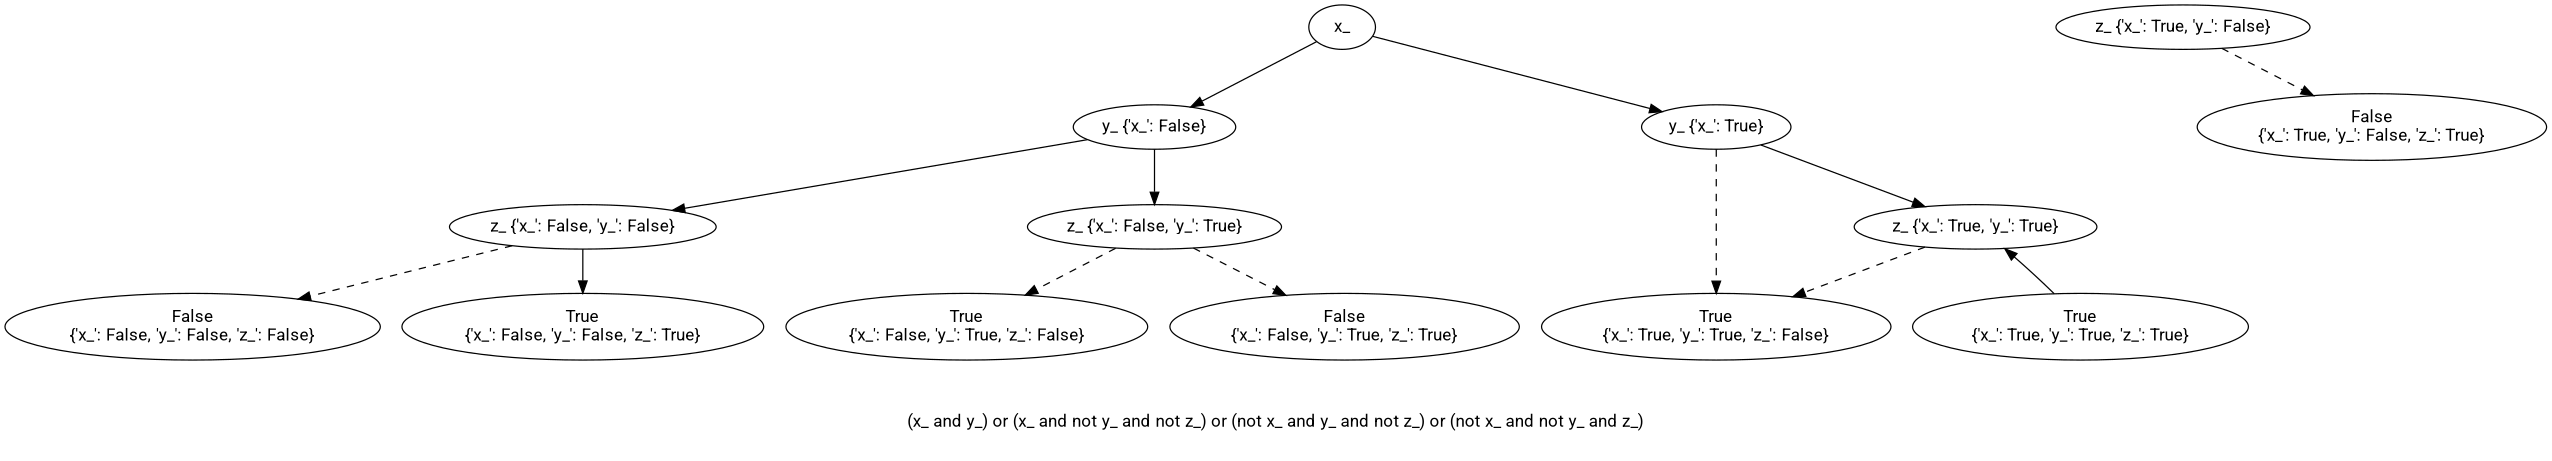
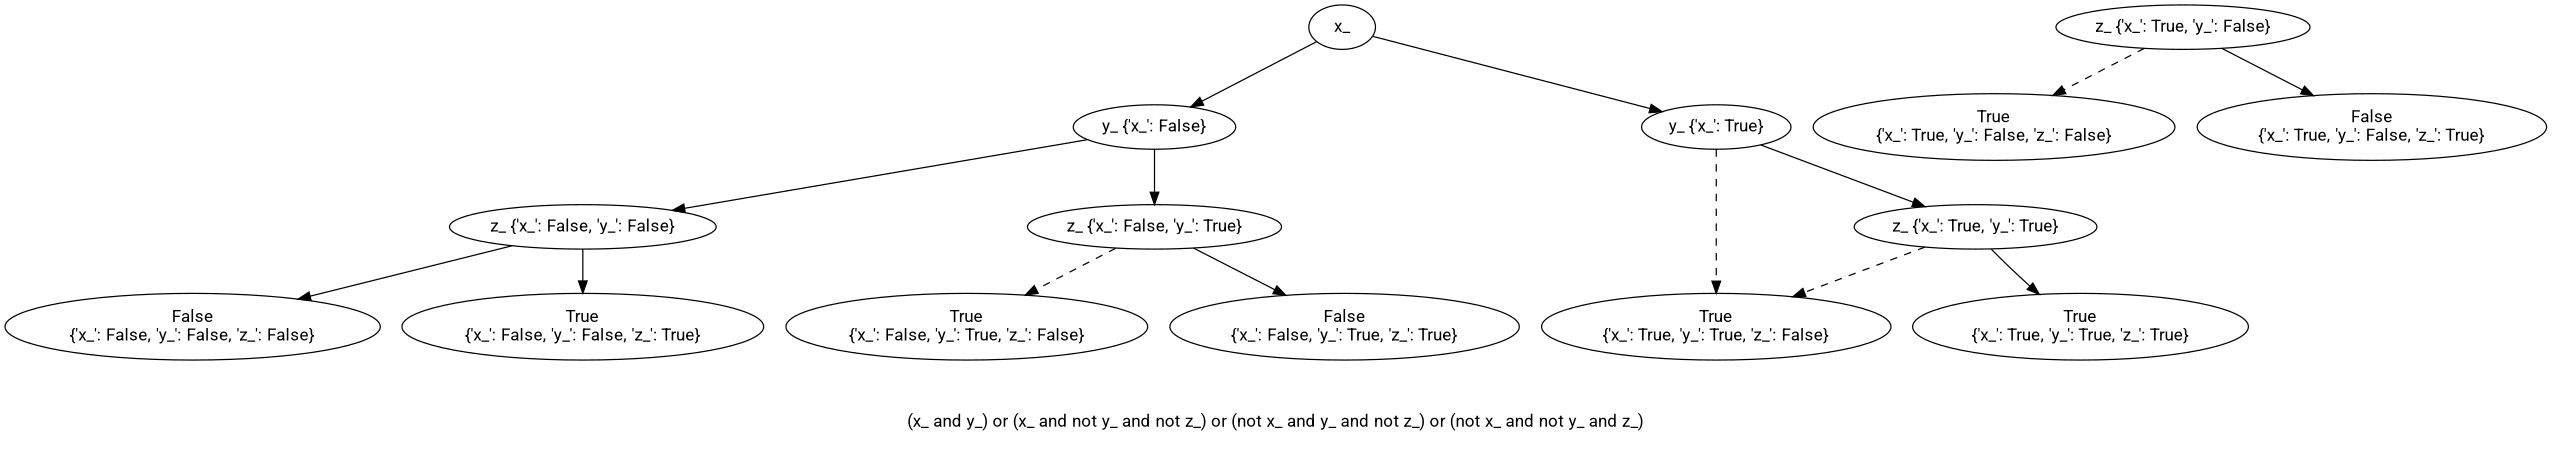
edge "z_ {'x_': True, 'y_': False}" -> "False {'x_': True, 'y_': False, 'z_': True}": style dashed -> solid
node "True {'x_': True, 'y_': False, 'z_': False}": added
edge "z_ {'x_': False, 'y_': True}" -> "False {'x_': False, 'y_': True, 'z_': True}": style dashed -> solid
edge "z_ {'x_': False, 'y_': False}" -> "False {'x_': False, 'y_': False, 'z_': False}": style dashed -> solid
edge "True {'x_': True, 'y_': True, 'z_': True}" -> "z_ {'x_': True, 'y_': True}": reversed
